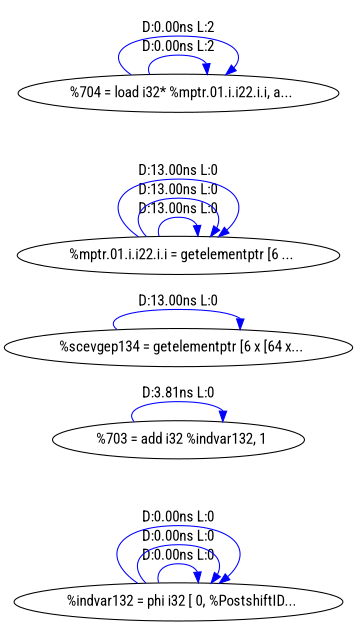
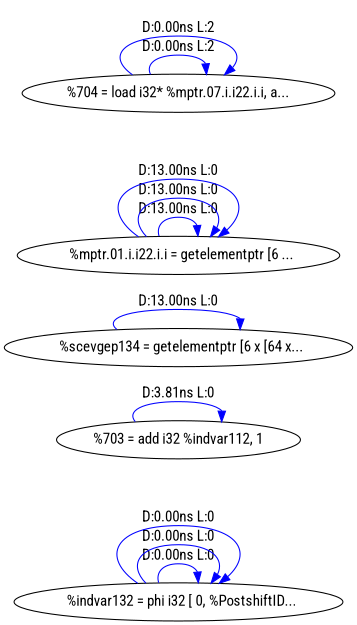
node "%704 = load i32* %mptr.01.i.i22.i.i, a...": label "%704 = load i32* %mptr.01.i.i22.i.i, a..." -> "%704 = load i32* %mptr.07.i.i22.i.i, a..."
node "%703 = add i32 %indvar132, 1": label "%703 = add i32 %indvar132, 1" -> "%703 = add i32 %indvar112, 1"
